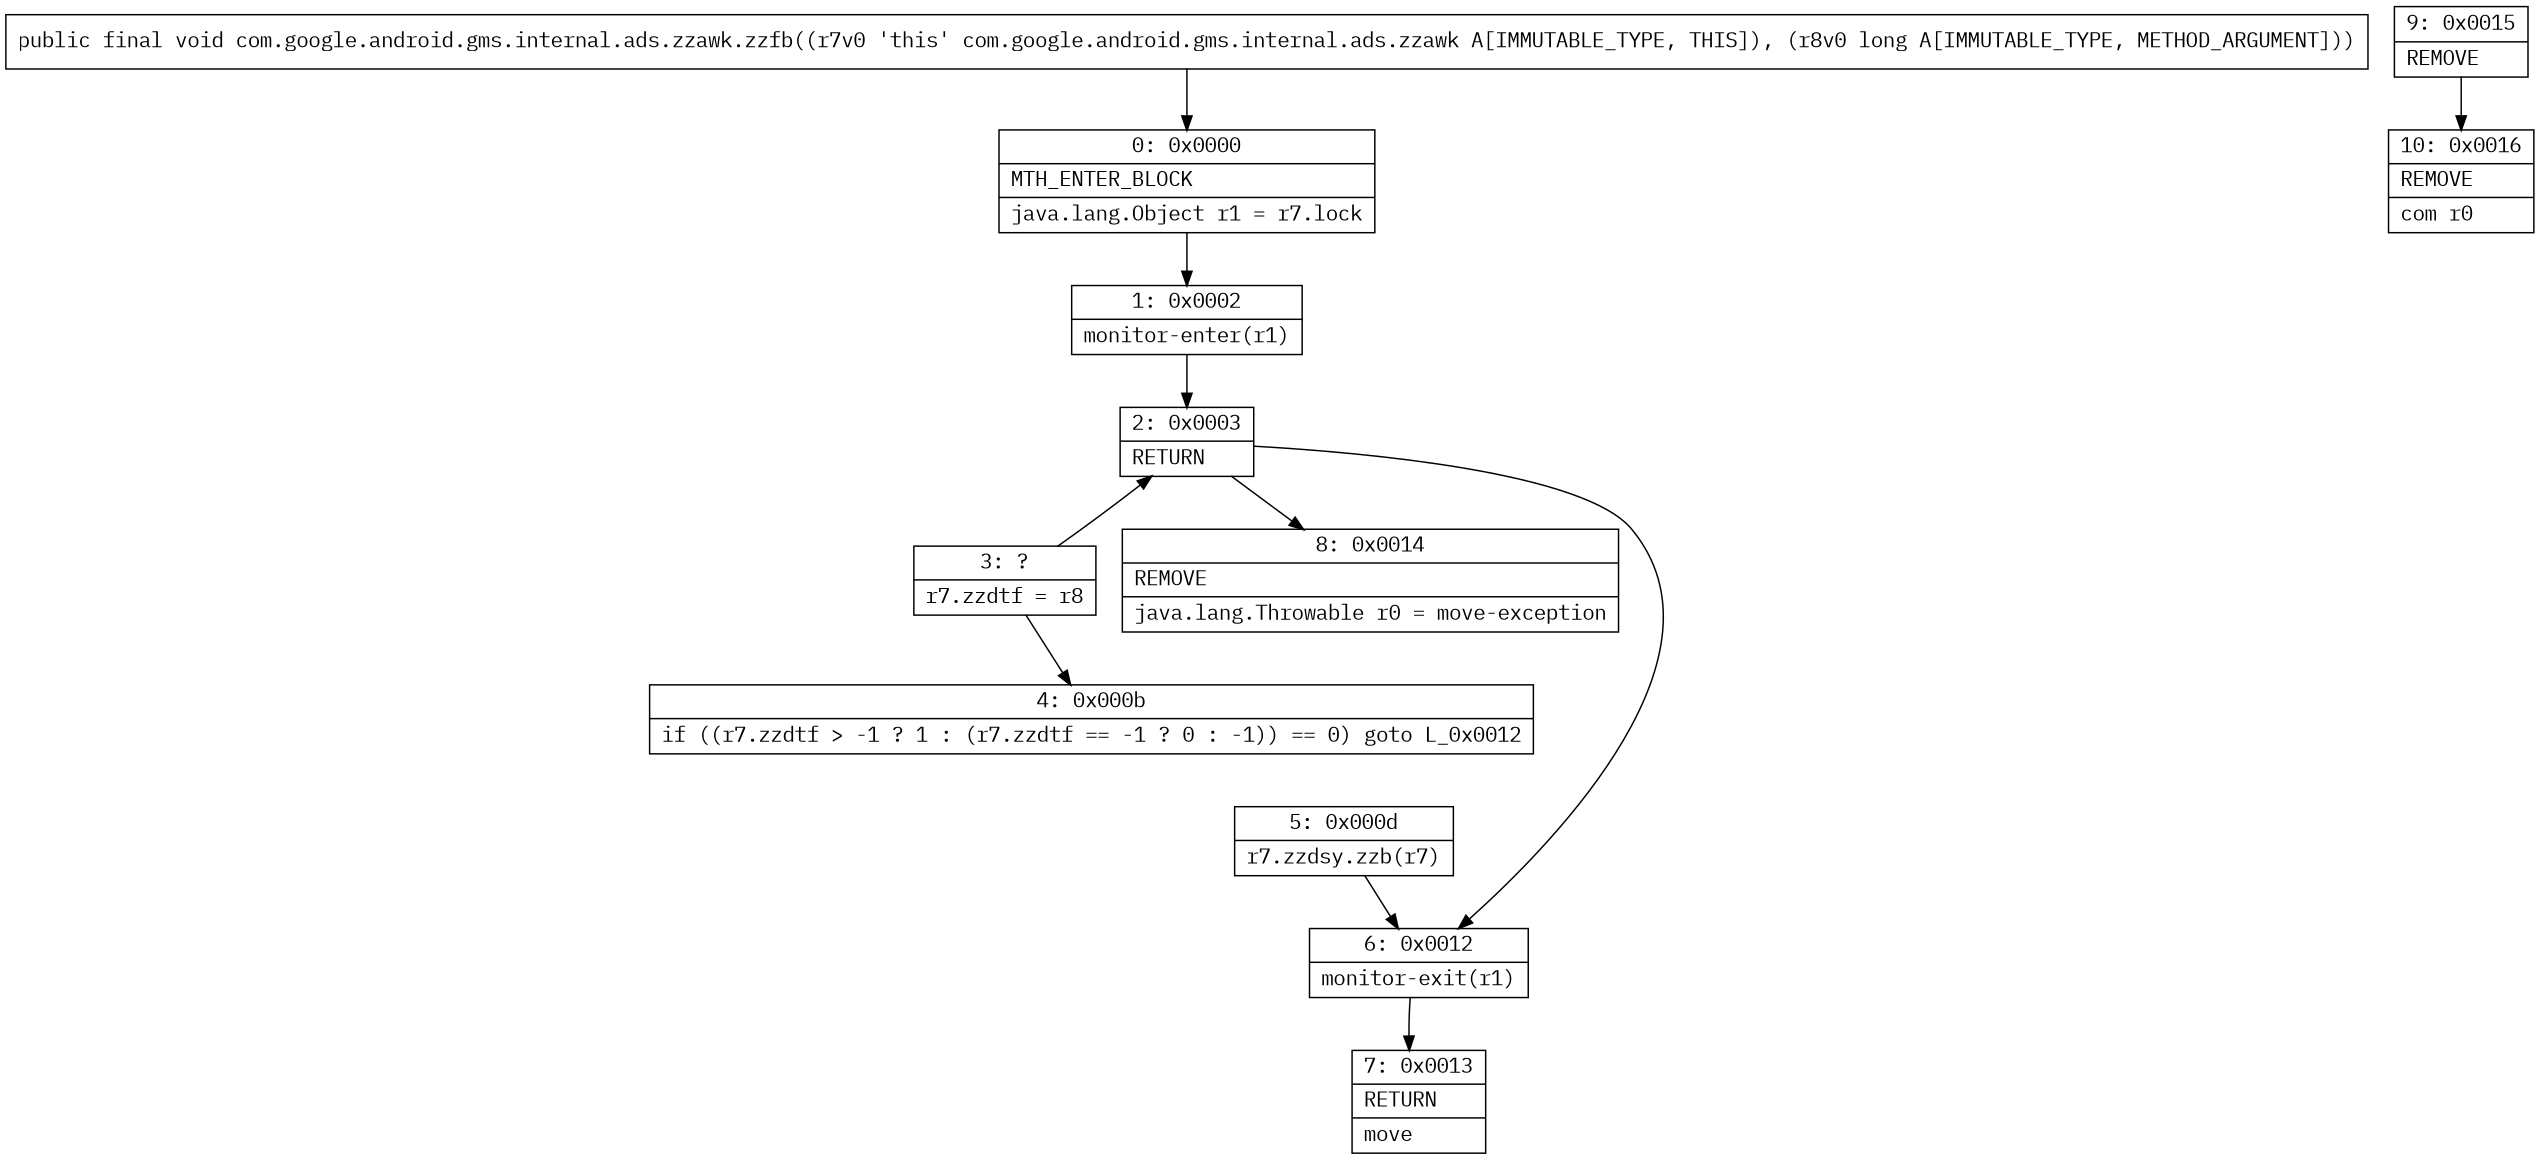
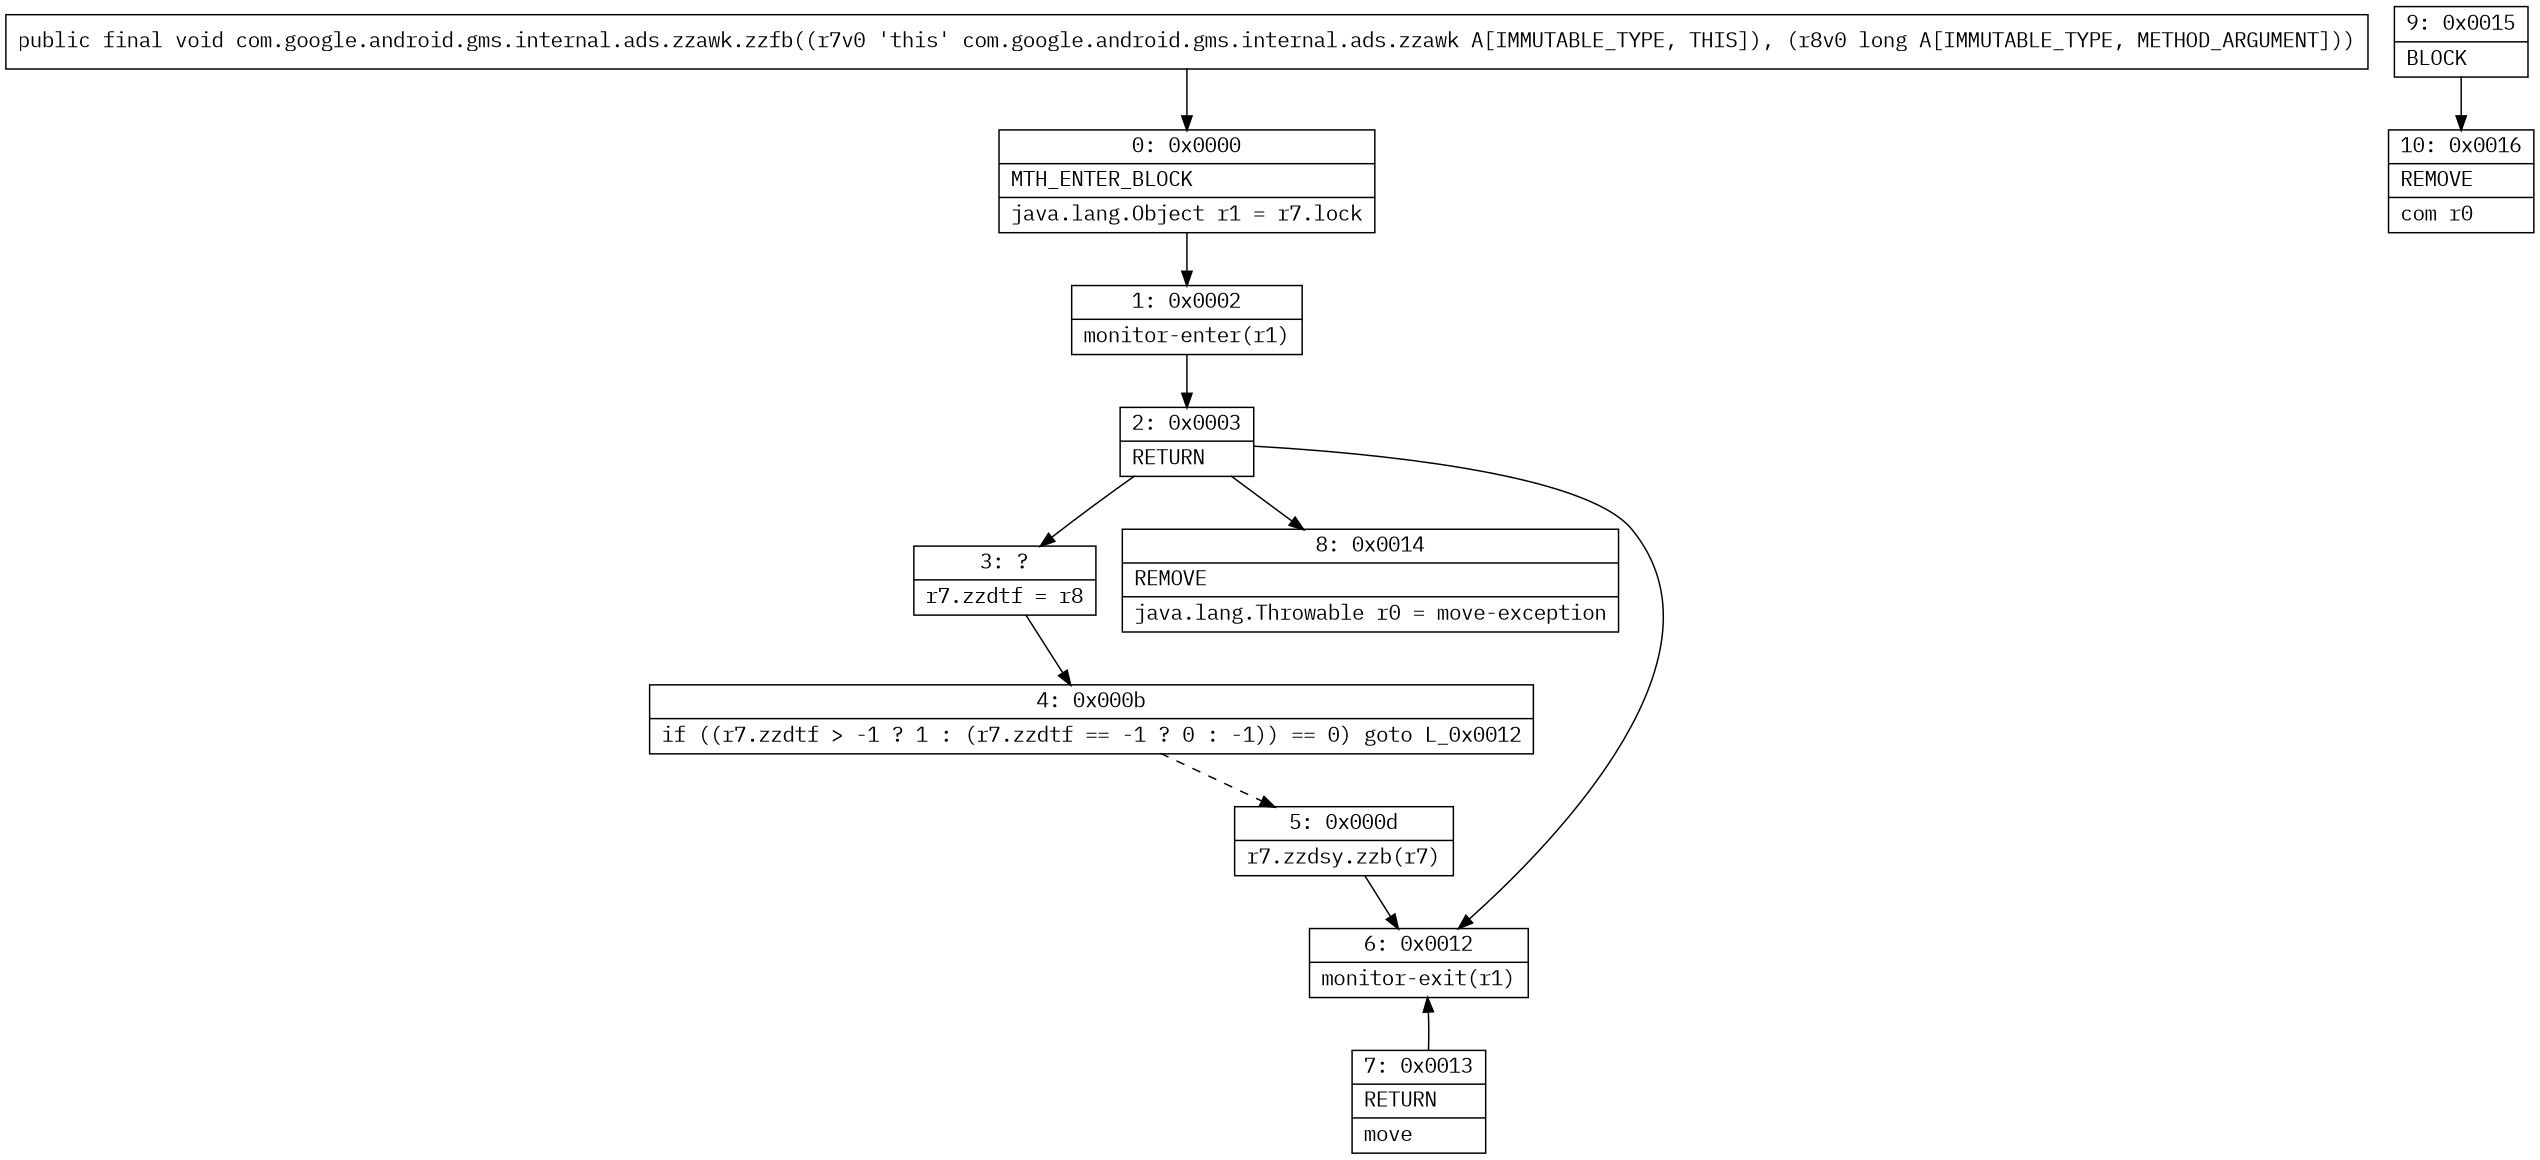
node "9: 0x0015": text "REMOVE" -> "BLOCK"
edge "3: ?" -> "2: 0x0003": reversed
edge "4: 0x000b" -> "5: 0x000d": added
edge "6: 0x0012" -> "7: 0x0013": reversed
